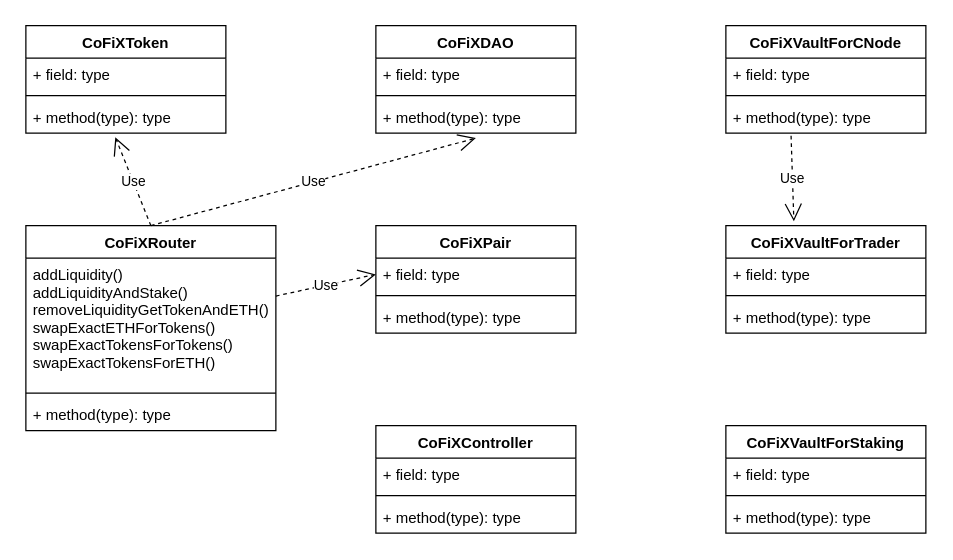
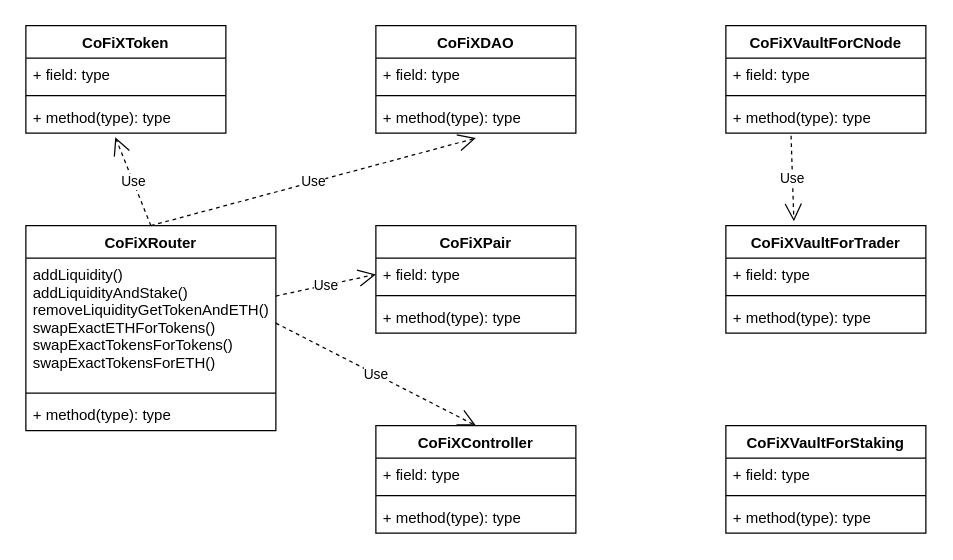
edge "addLiquidity() addLiquidityAndStake() removeLiquidityGetTokenAndETH() swapExactETHForTokens() swapExactTokensForTokens() swapExactTokensForETH()" -> "CoFiXController": added, label "Use"
